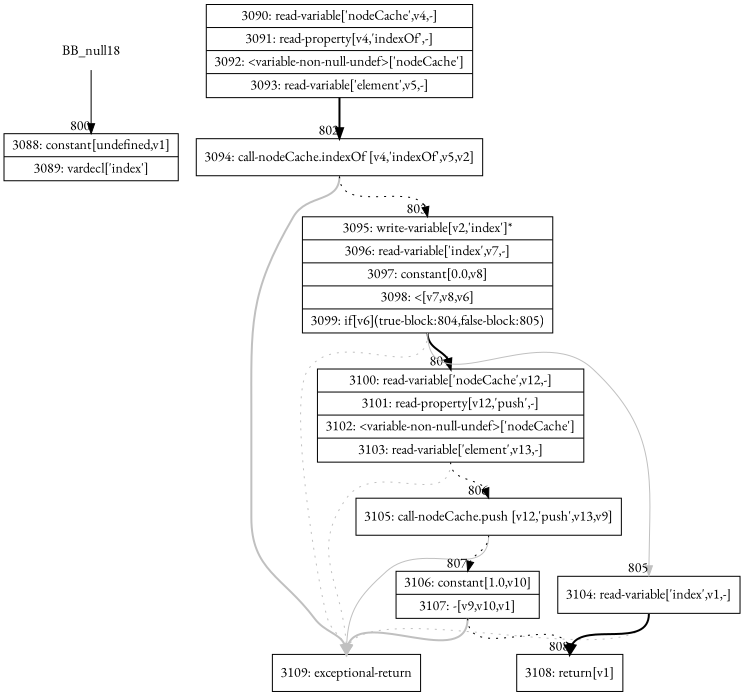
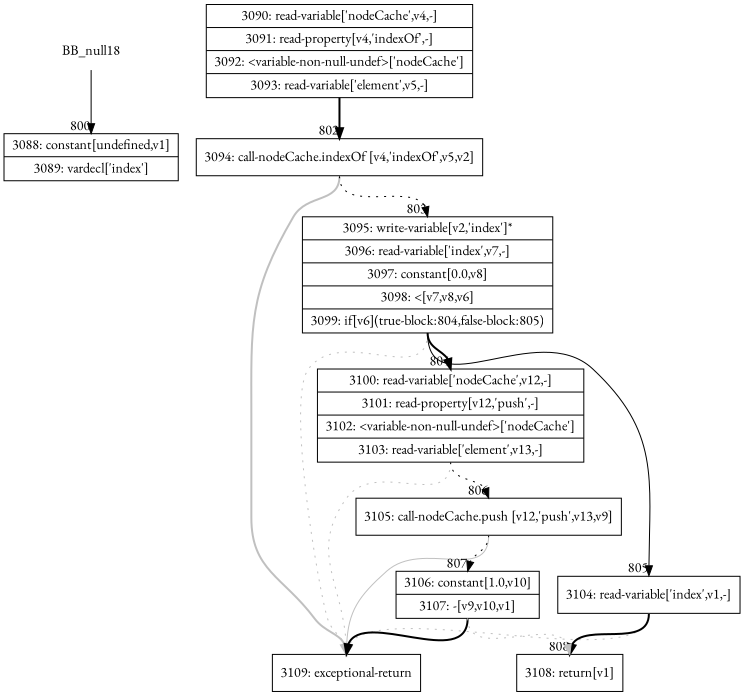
edge "3095: write-variable[v2,'index']*" -> "3104: read-variable['index',v1,-]": color gray -> black
edge "3106: constant[1.0,v10]" -> "3109: exceptional-return": color gray -> black
edge "3106: constant[1.0,v10]" -> "3108: return[v1]": color black -> gray
